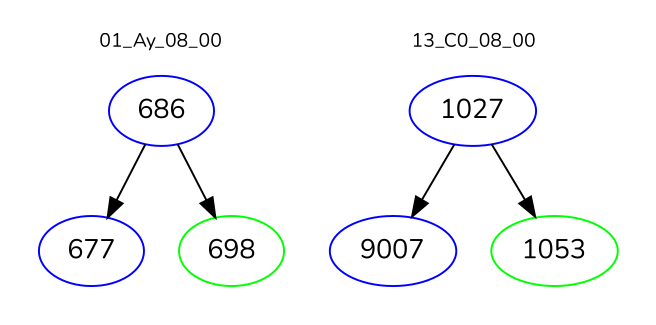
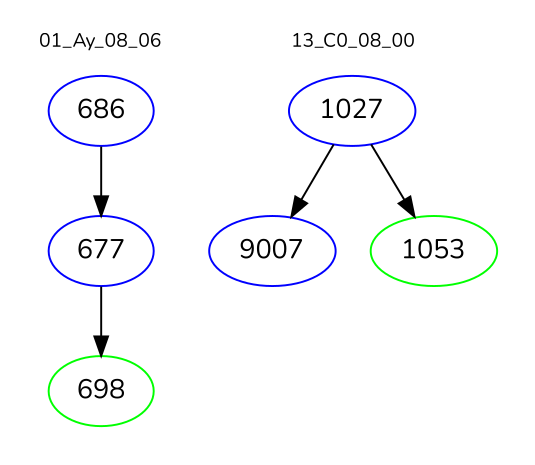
cluster "01_Ay_08_00": label "01_Ay_08_00" -> "01_Ay_08_06"
edge "686" -> "698": now "677" -> "698"
